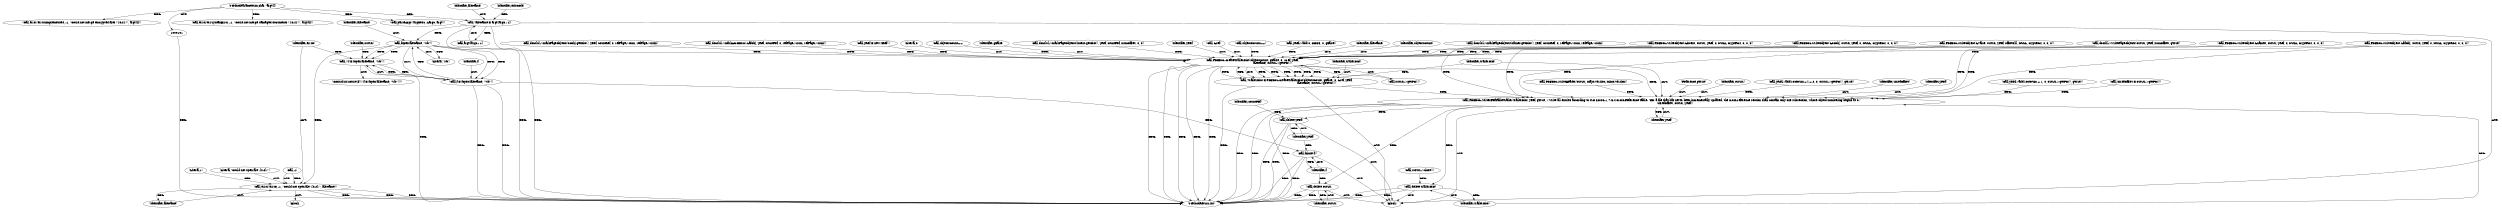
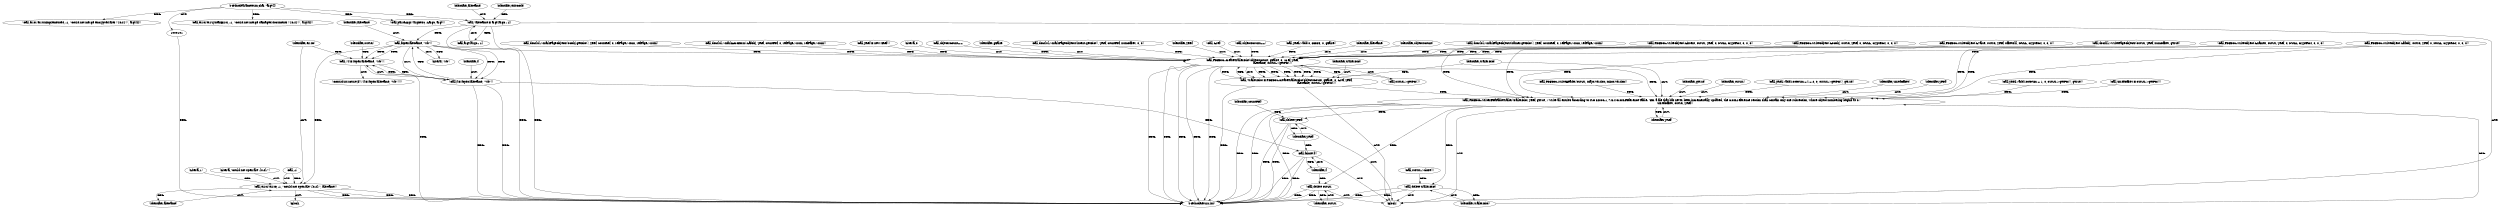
edge "(MethodParameterIn,char *argv[])" -> "(Call,*fileName = argv[argc - 1])": label "CFG: " -> "DDG: "
node "(Reference,gTrue)": label "(Reference,gTrue)" -> "(Identifier,gTrue)"
